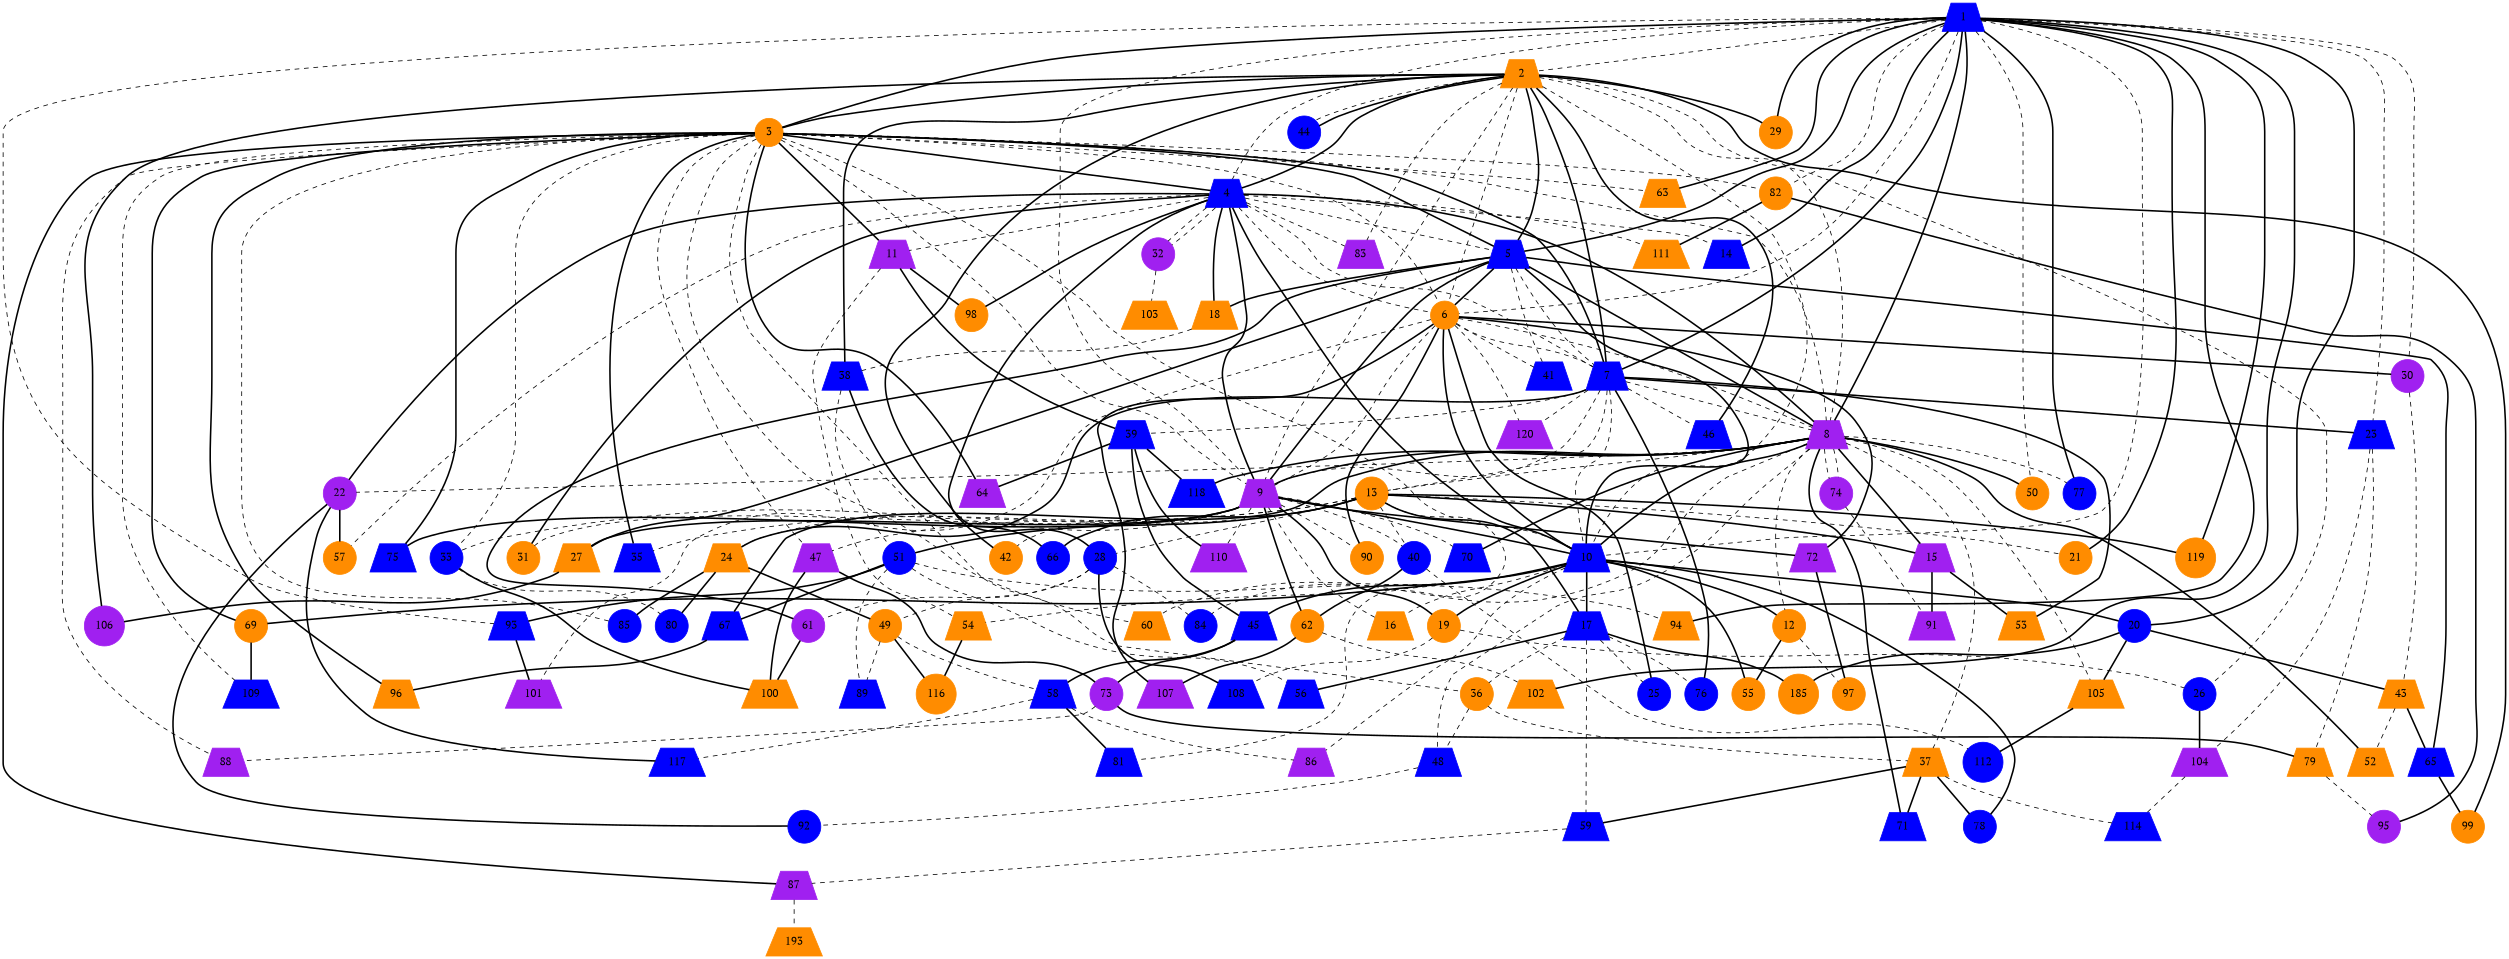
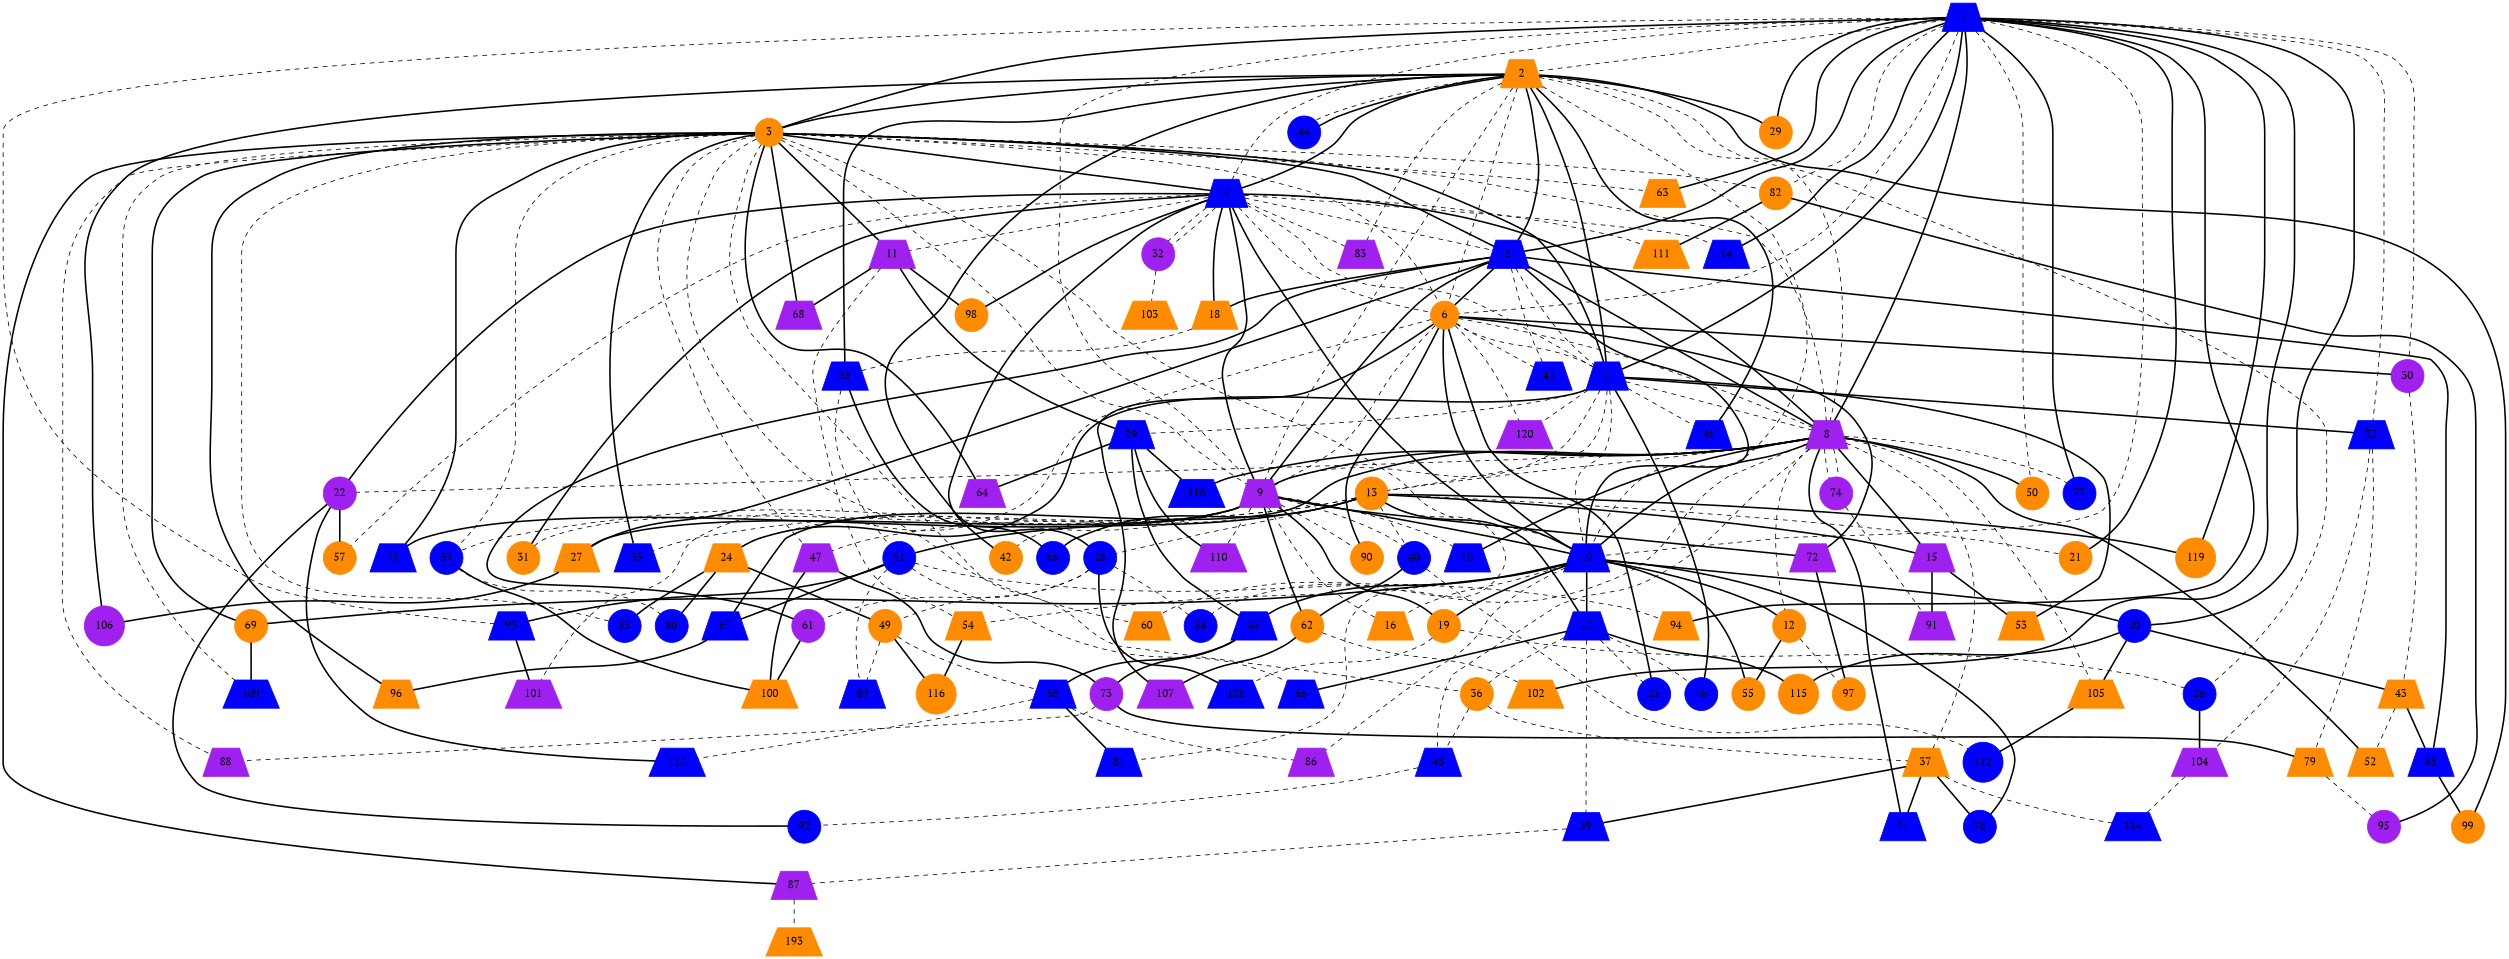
node "68": added
node "185": label "185" -> "115"
